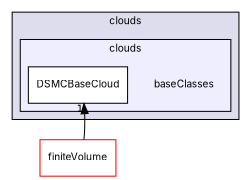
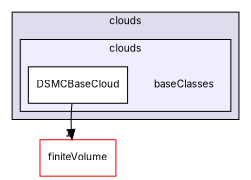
edge "finiteVolume" -> "DSMCBaseCloud": reversed
